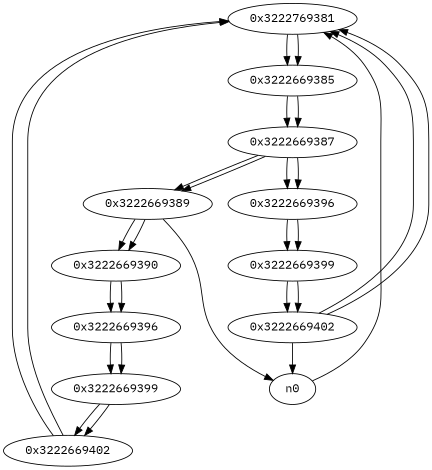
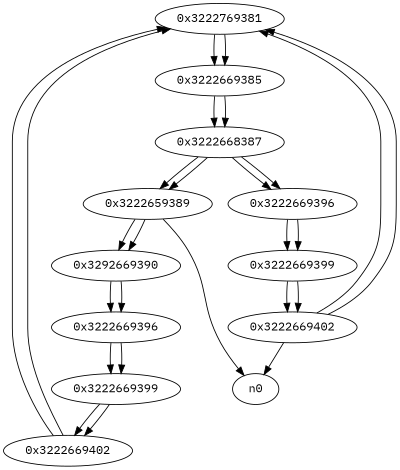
node "0x3222669387": label "0x3222669387" -> "0x3222668387"
node "0x3222669389": label "0x3222669389" -> "0x3222659389"
edge "n0" -> "0x3222769381": removed
node "0x3222669390": label "0x3222669390" -> "0x3292669390"
